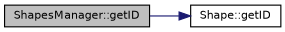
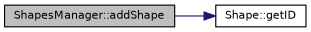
node "ShapesManager::getID": label "ShapesManager::getID" -> "ShapesManager::addShape"
